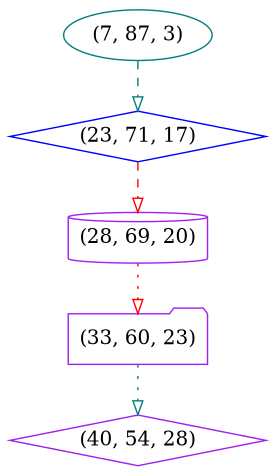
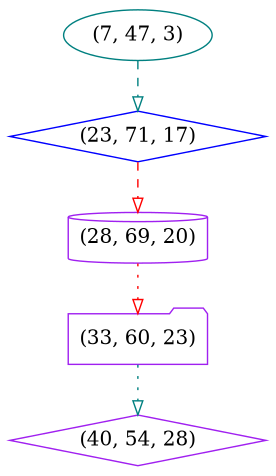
node "(7, 87, 3)": label "(7, 87, 3)" -> "(7, 47, 3)"
